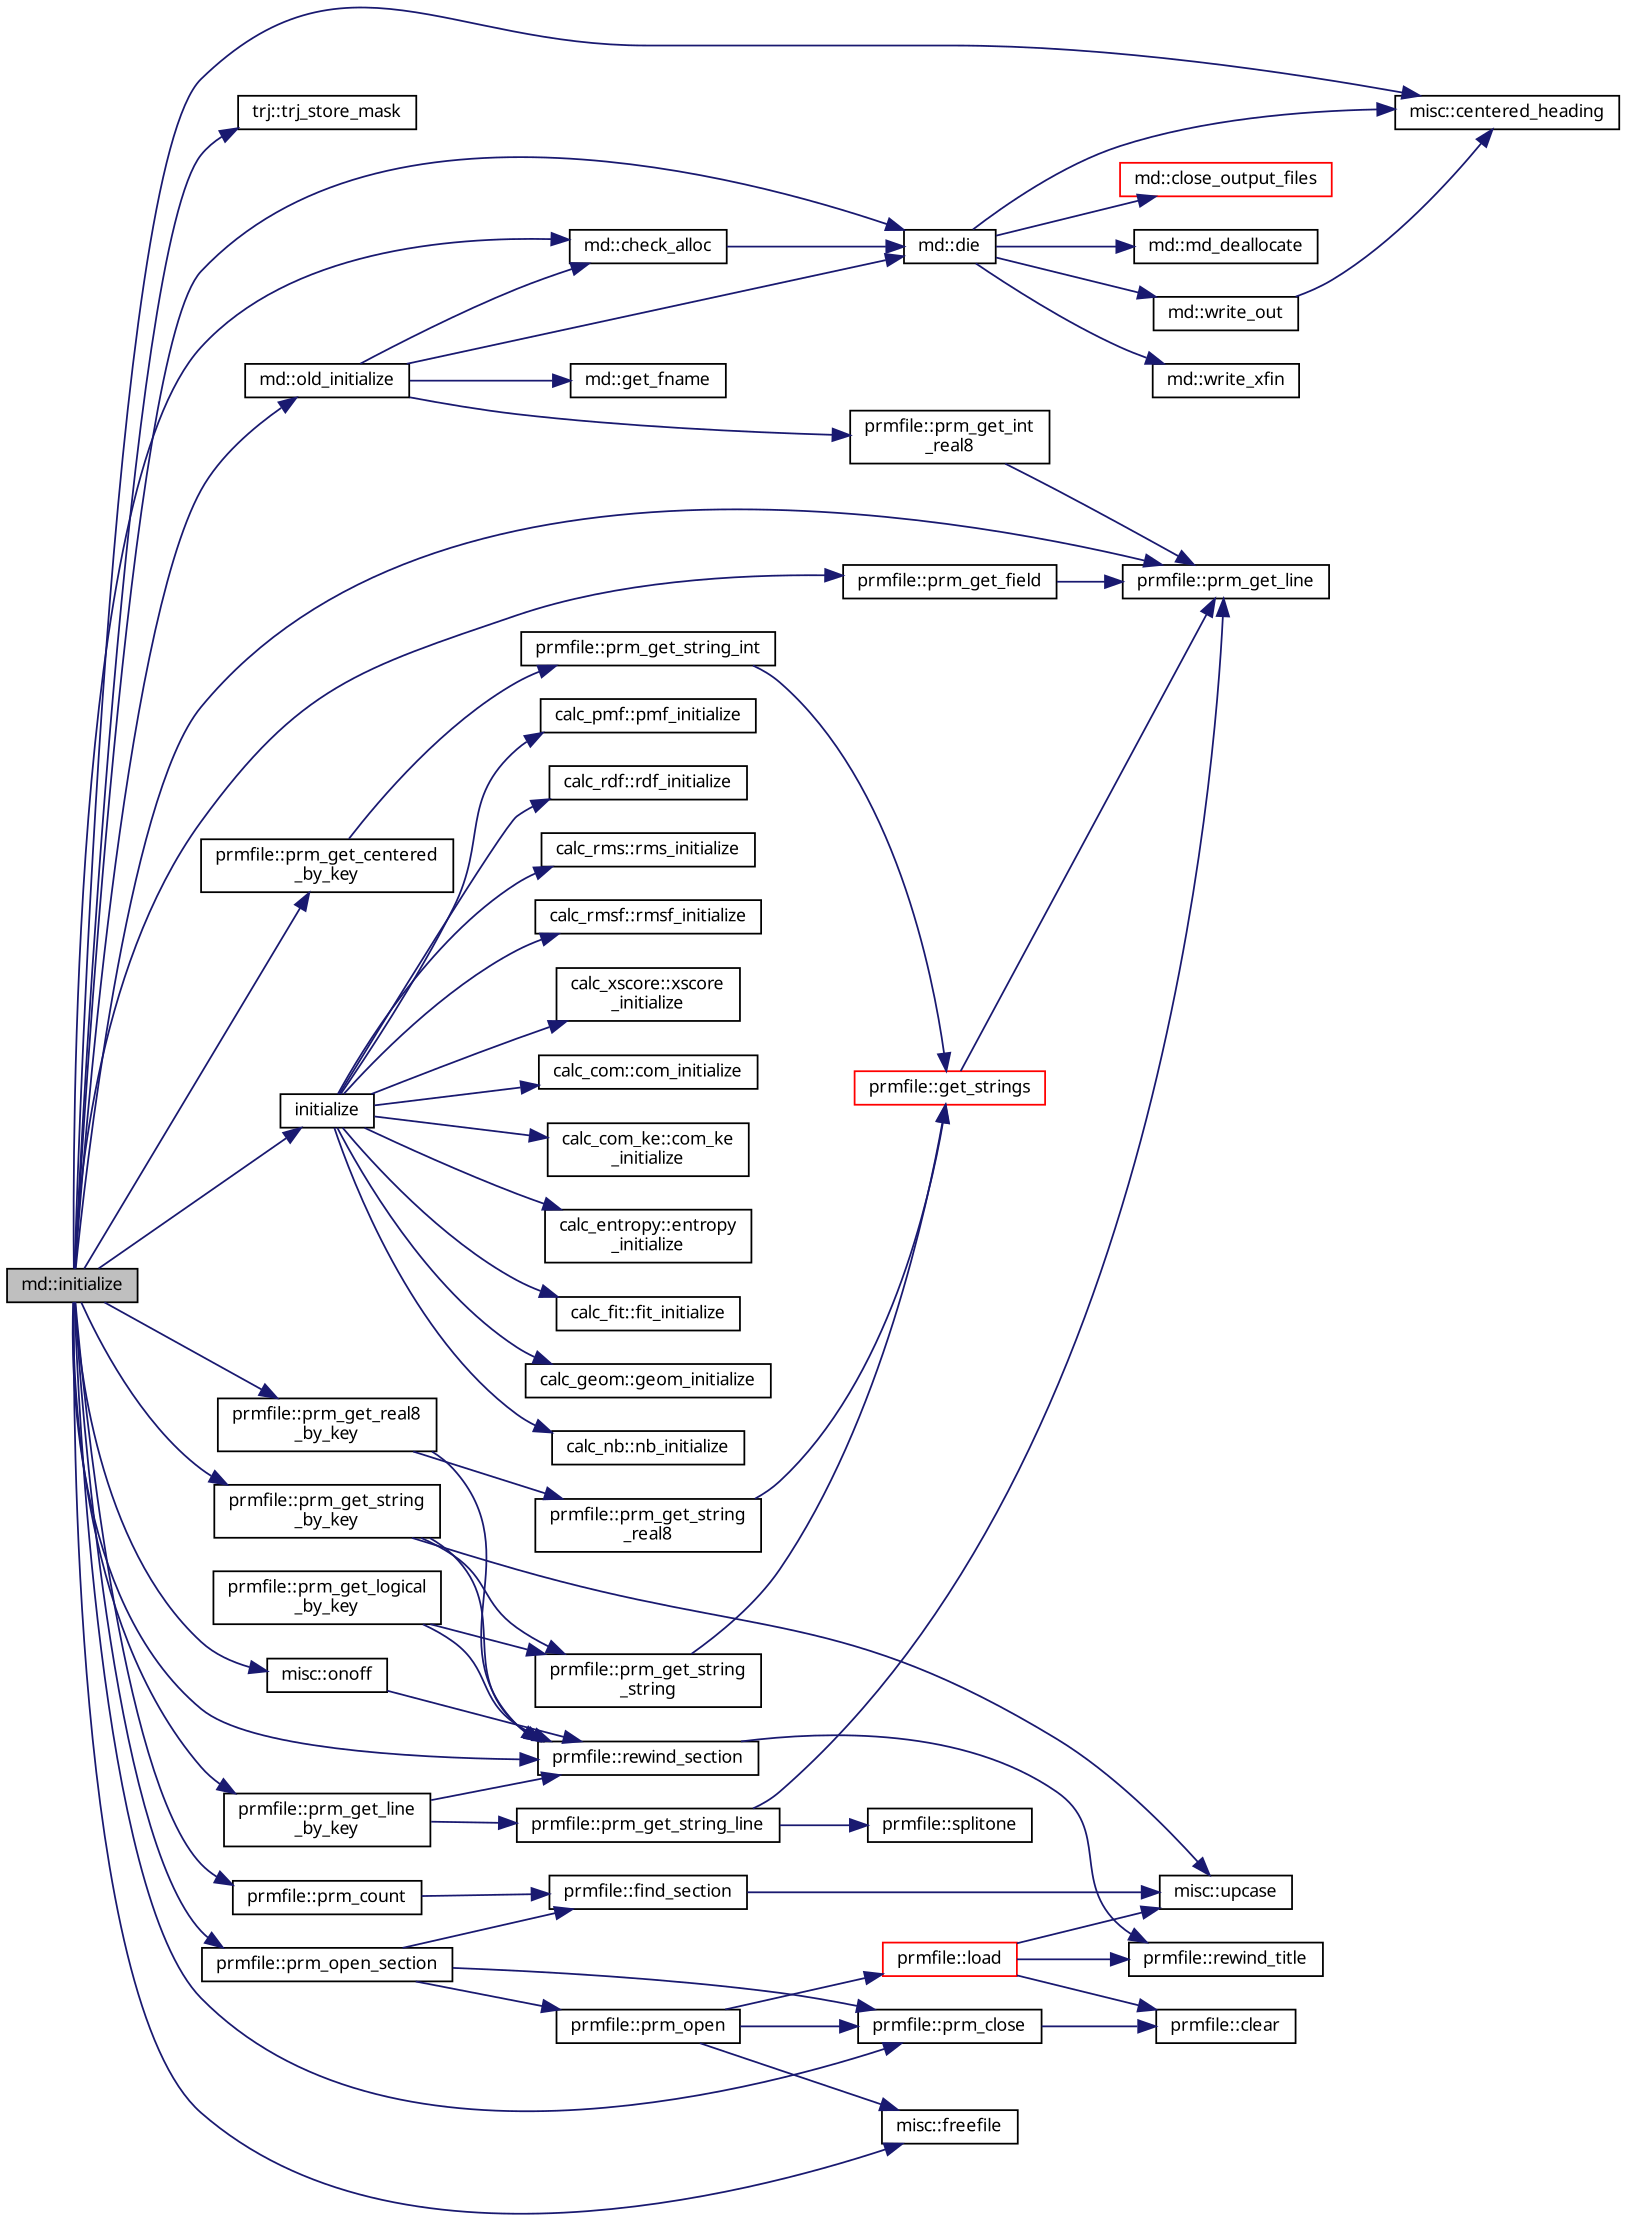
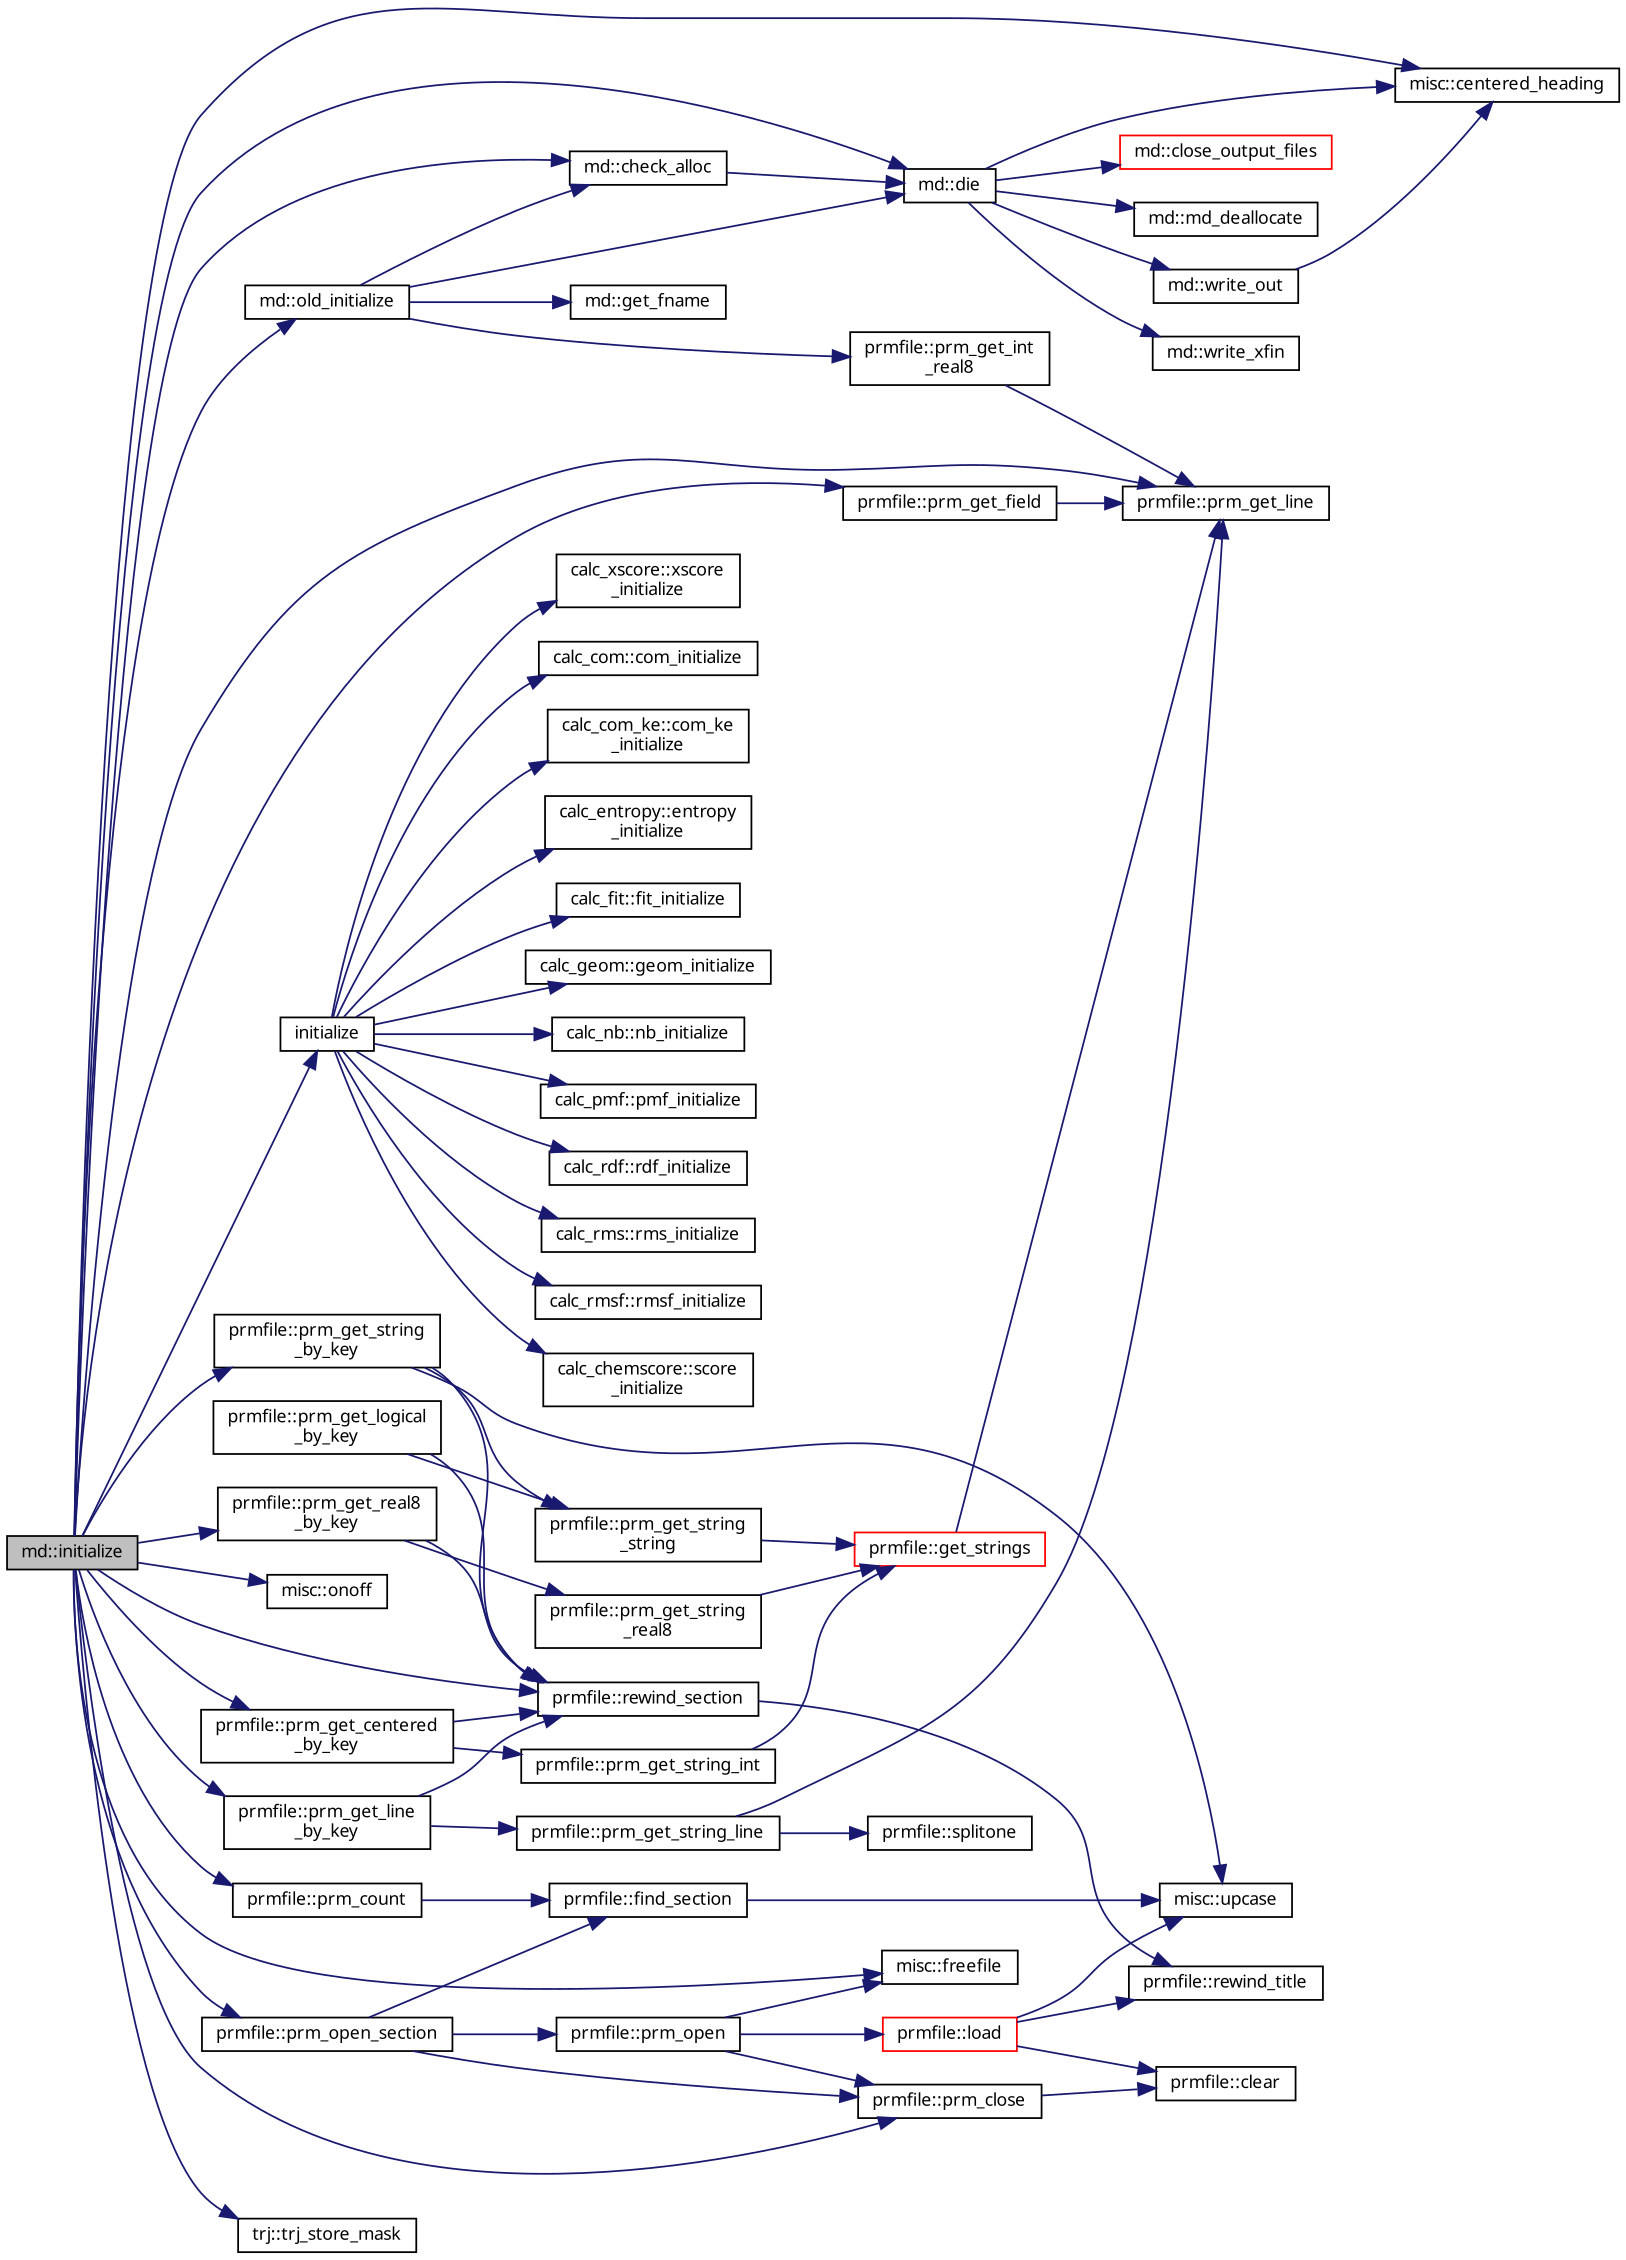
node "calc_chemscore::score _initialize": added
edge "misc::onoff" -> "prmfile::rewind_section": now "prmfile::prm_get_centered _by_key" -> "prmfile::rewind_section"
